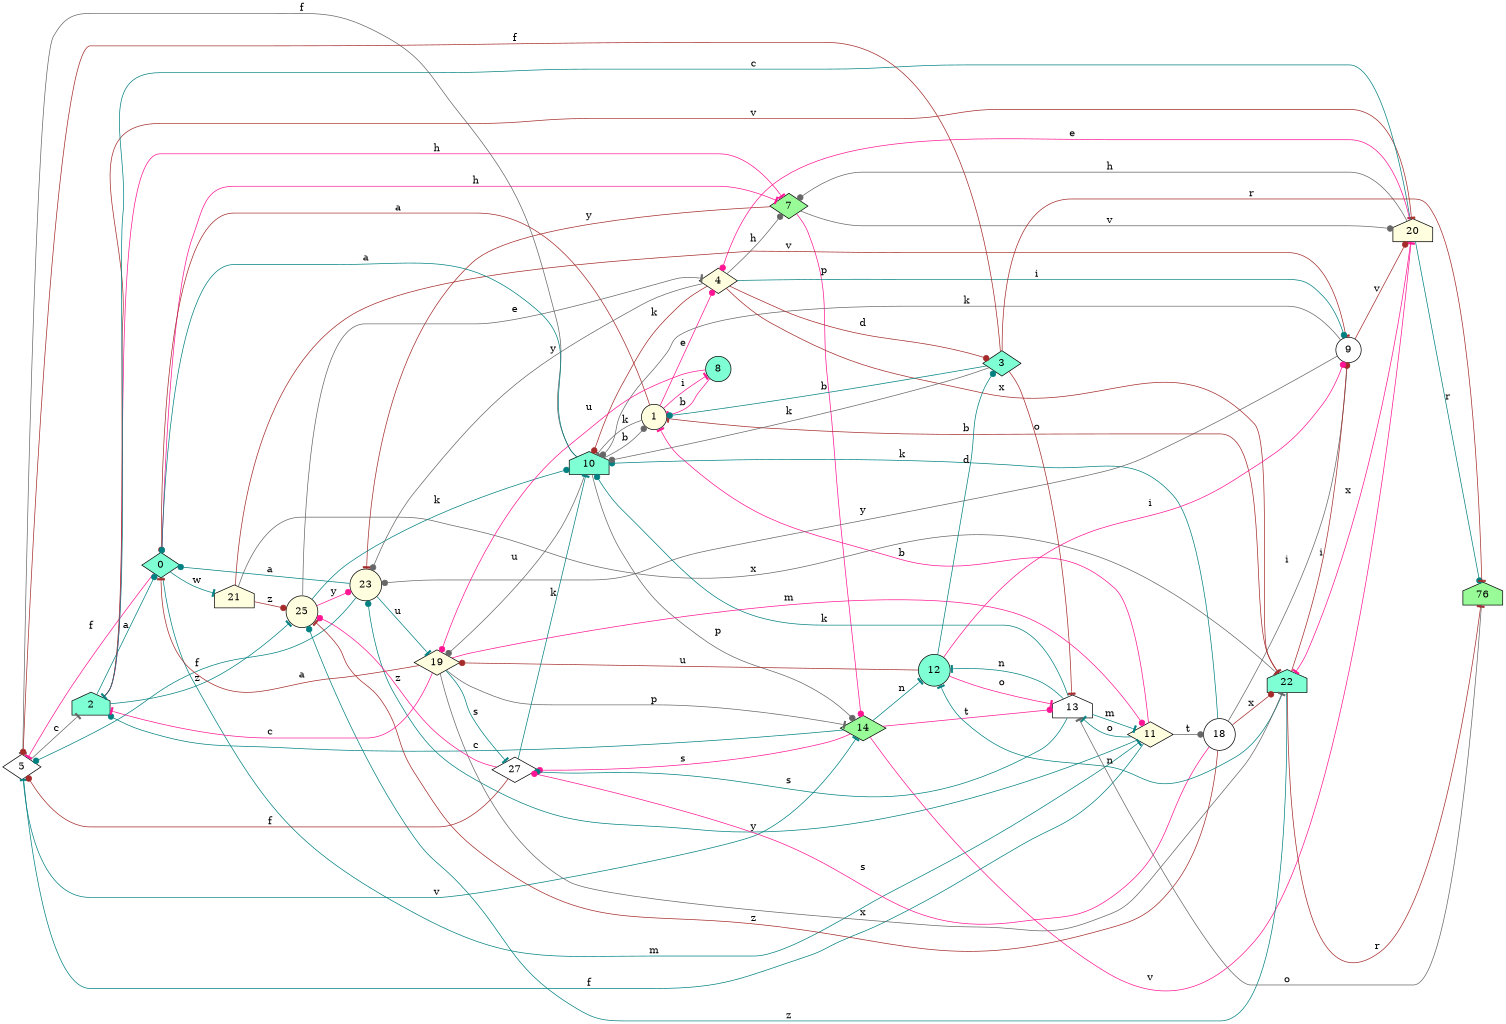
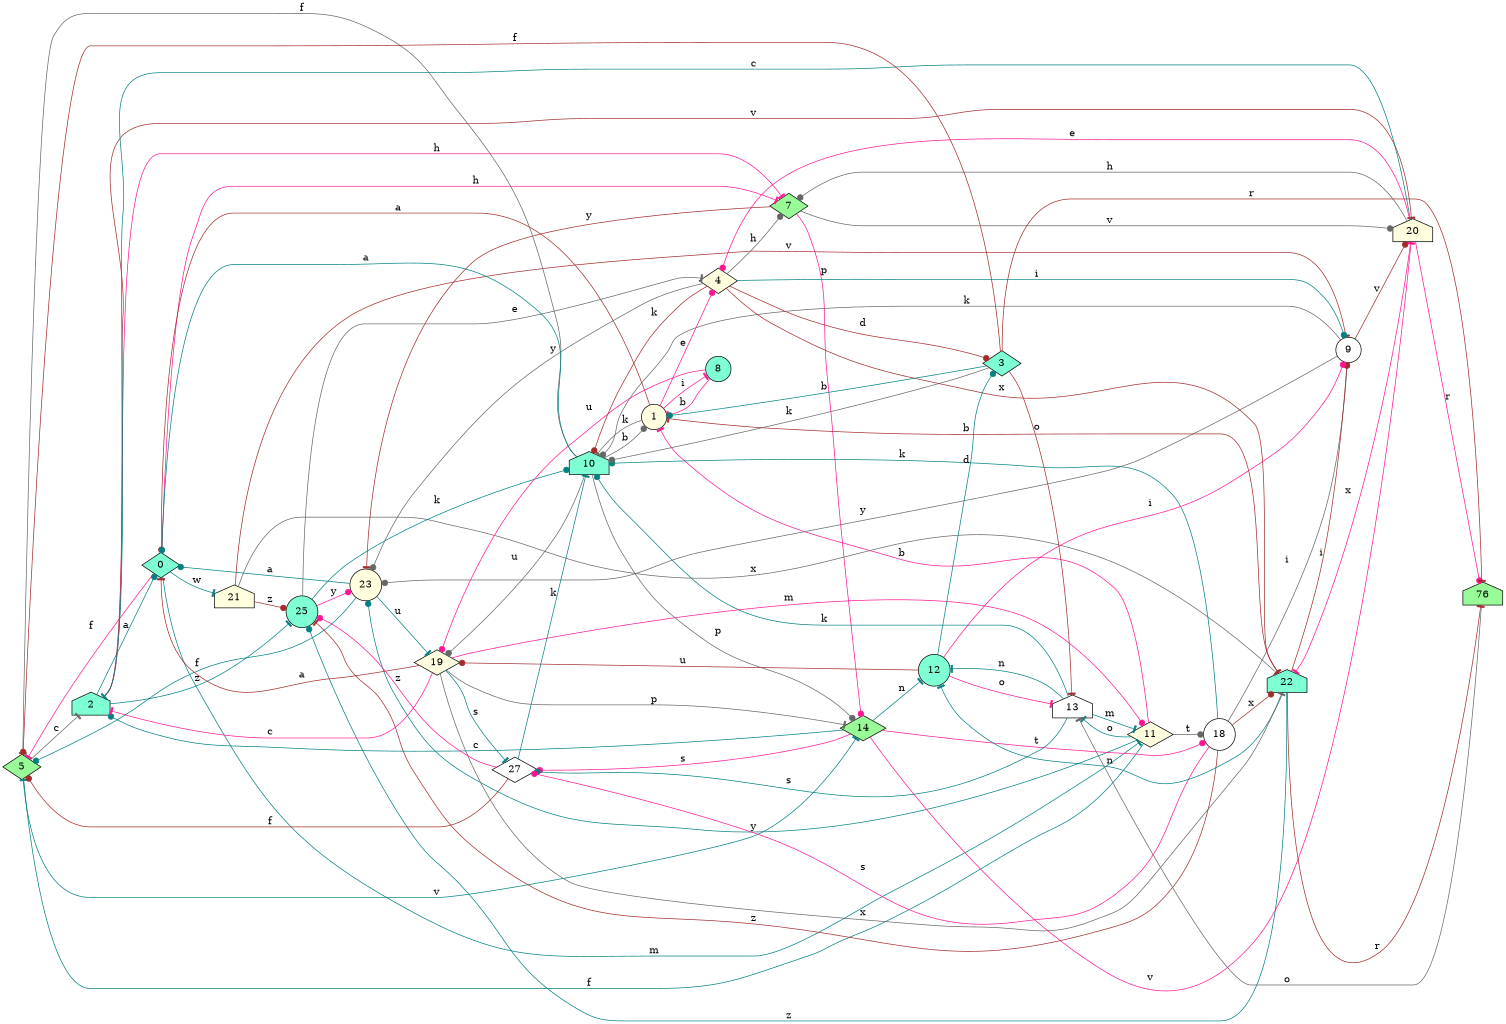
edge "20" -> "76": color teal -> deeppink
node "25": fillcolor lightyellow -> aquamarine
edge "14" -> "13": now "14" -> "18"
node "5": fillcolor white -> palegreen
